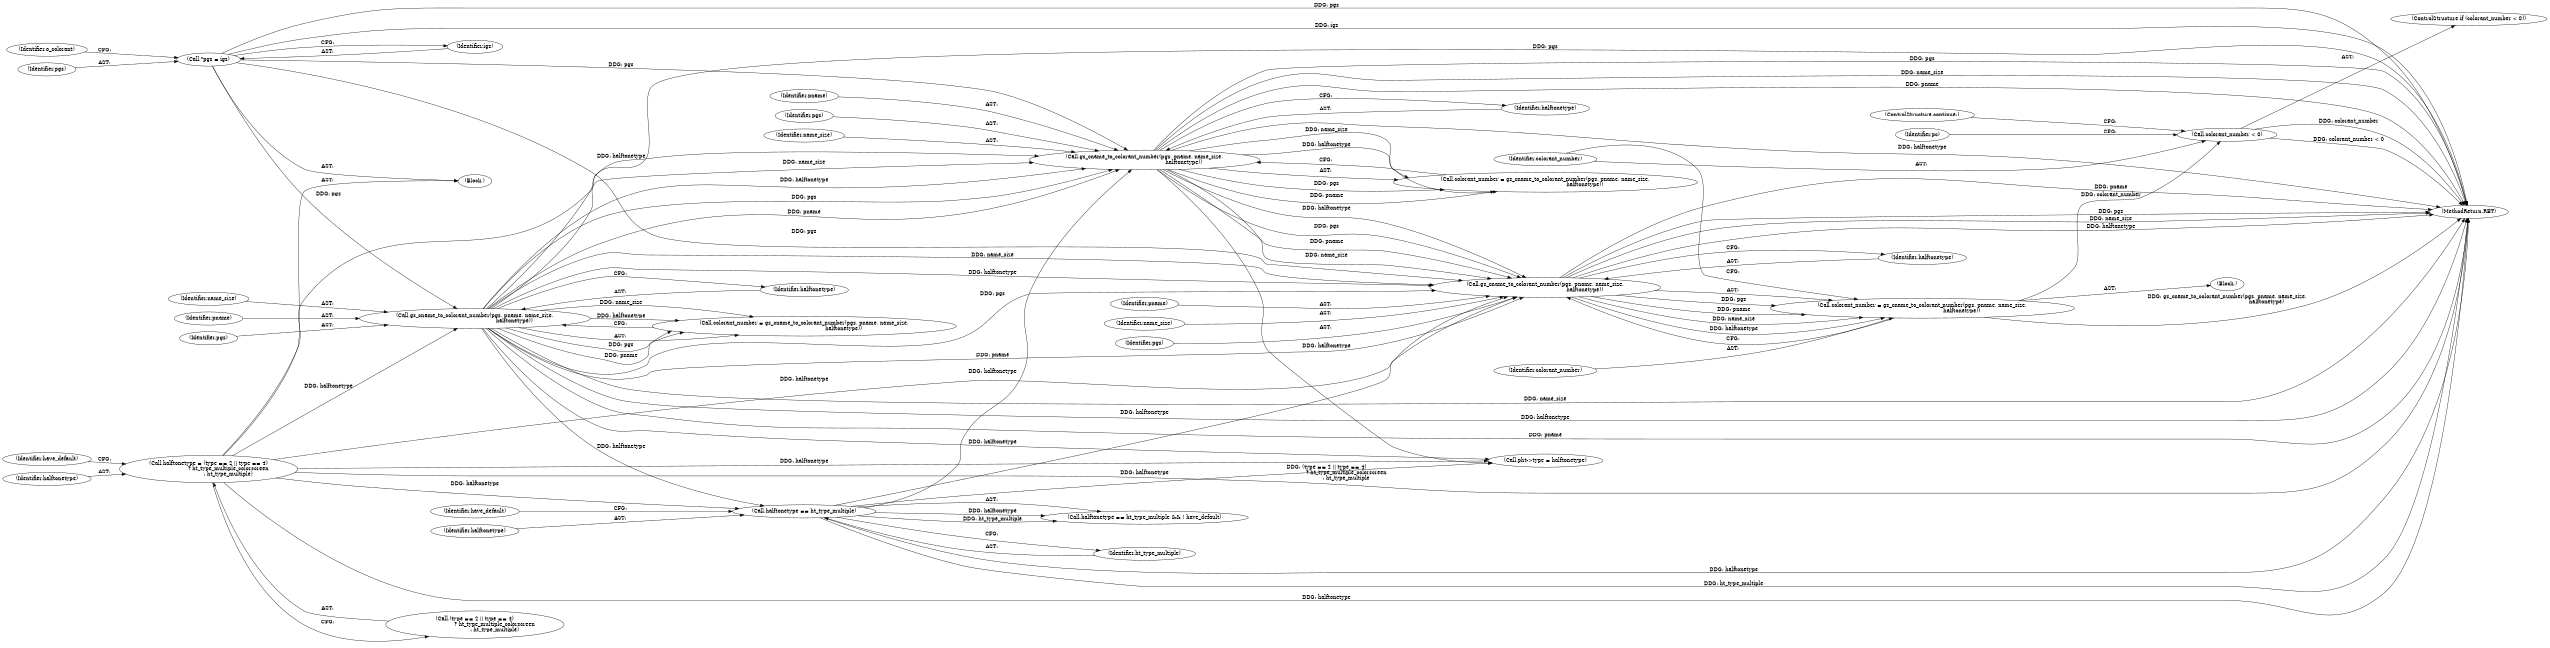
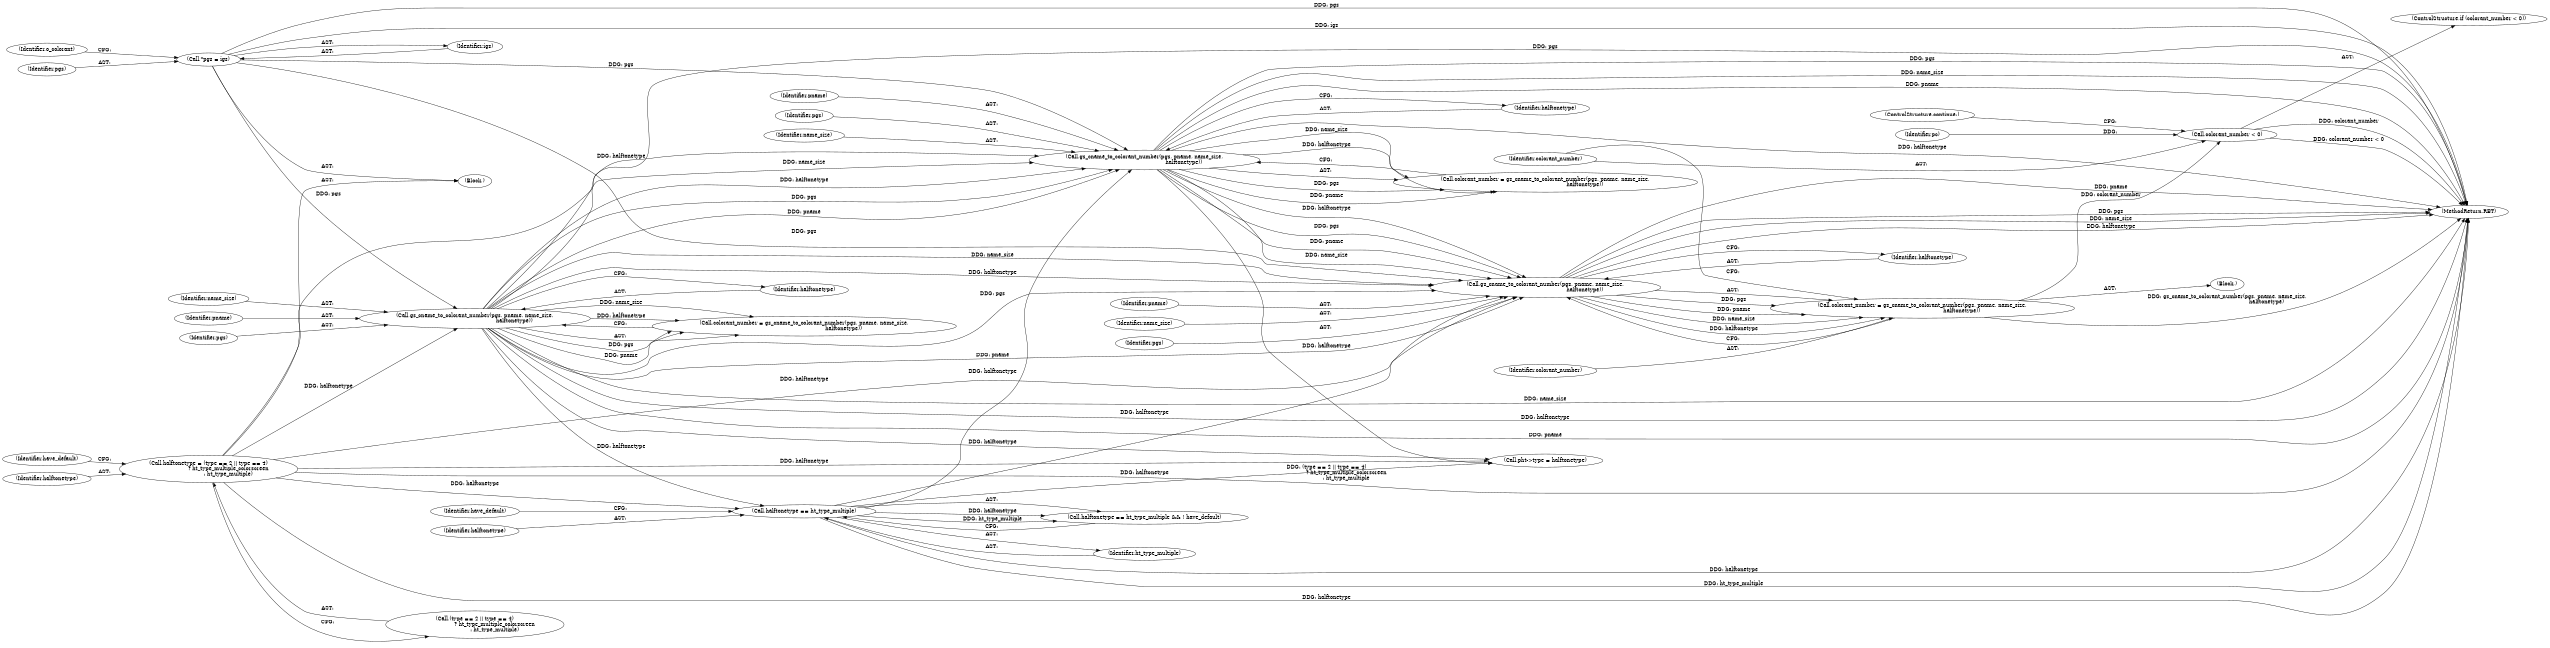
edge "(Call,*pgs = igs)" -> "(Identifier,igs)": label "CFG: " -> "AST: "
edge "(Identifier,pc)" -> "(Call,colorant_number < 0)": label "CFG: " -> "DDG: "
edge "(Call,halftonetype == ht_type_multiple && ! have_default)" -> "(Call,halftonetype == ht_type_multiple)": added, label "CFG:"
edge "(Call,halftonetype == ht_type_multiple)" -> "(Identifier,ht_type_multiple)": label "CFG: " -> "AST: "
